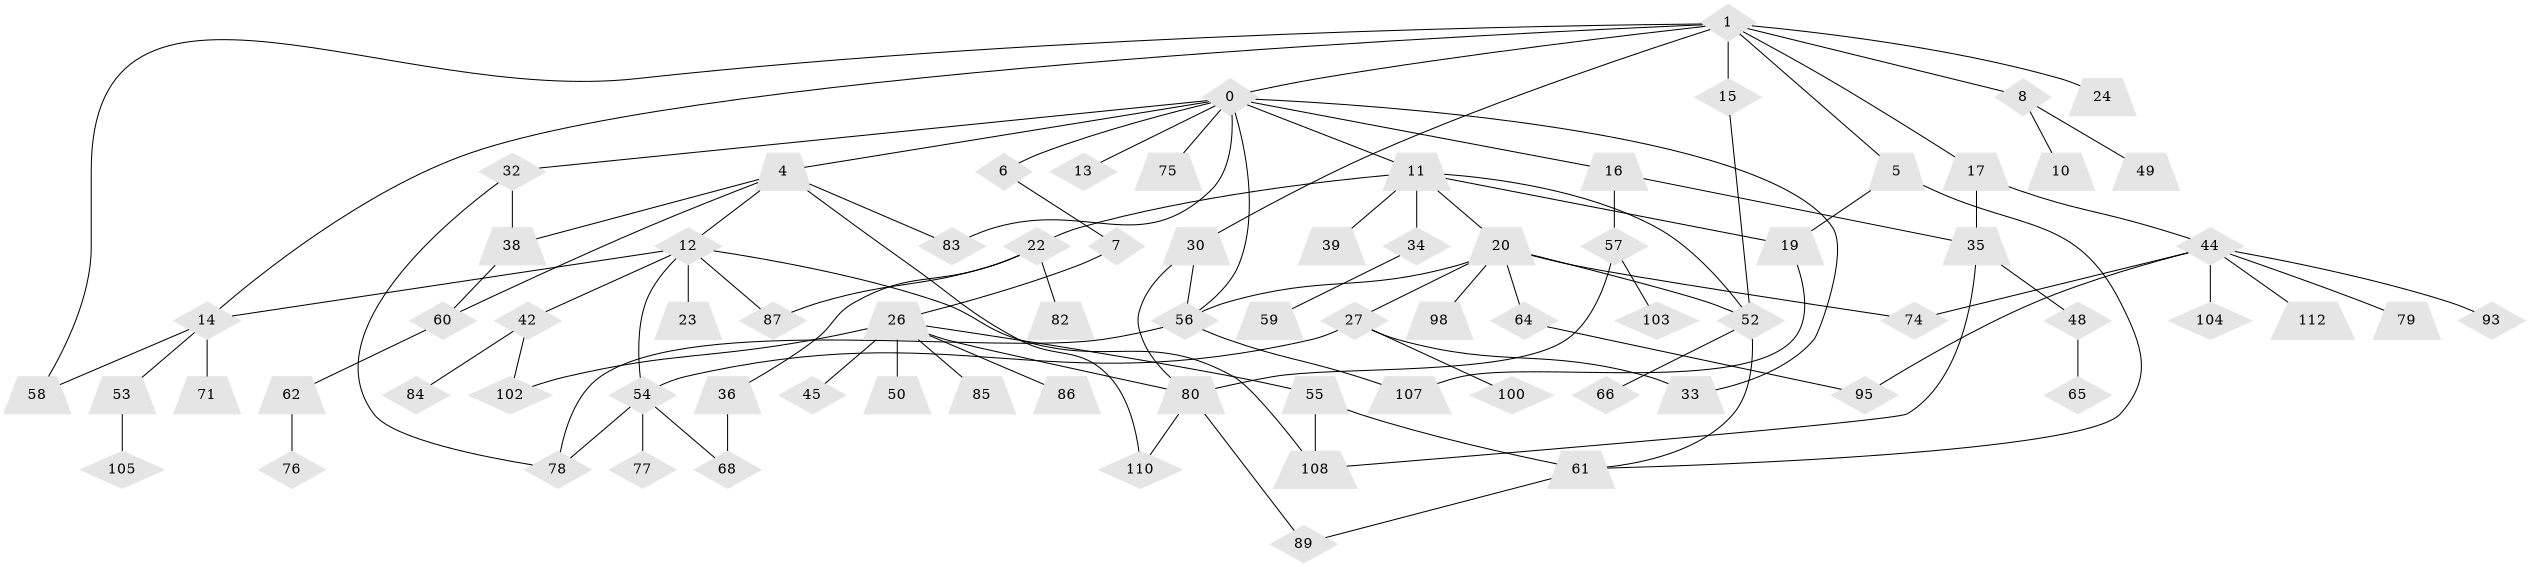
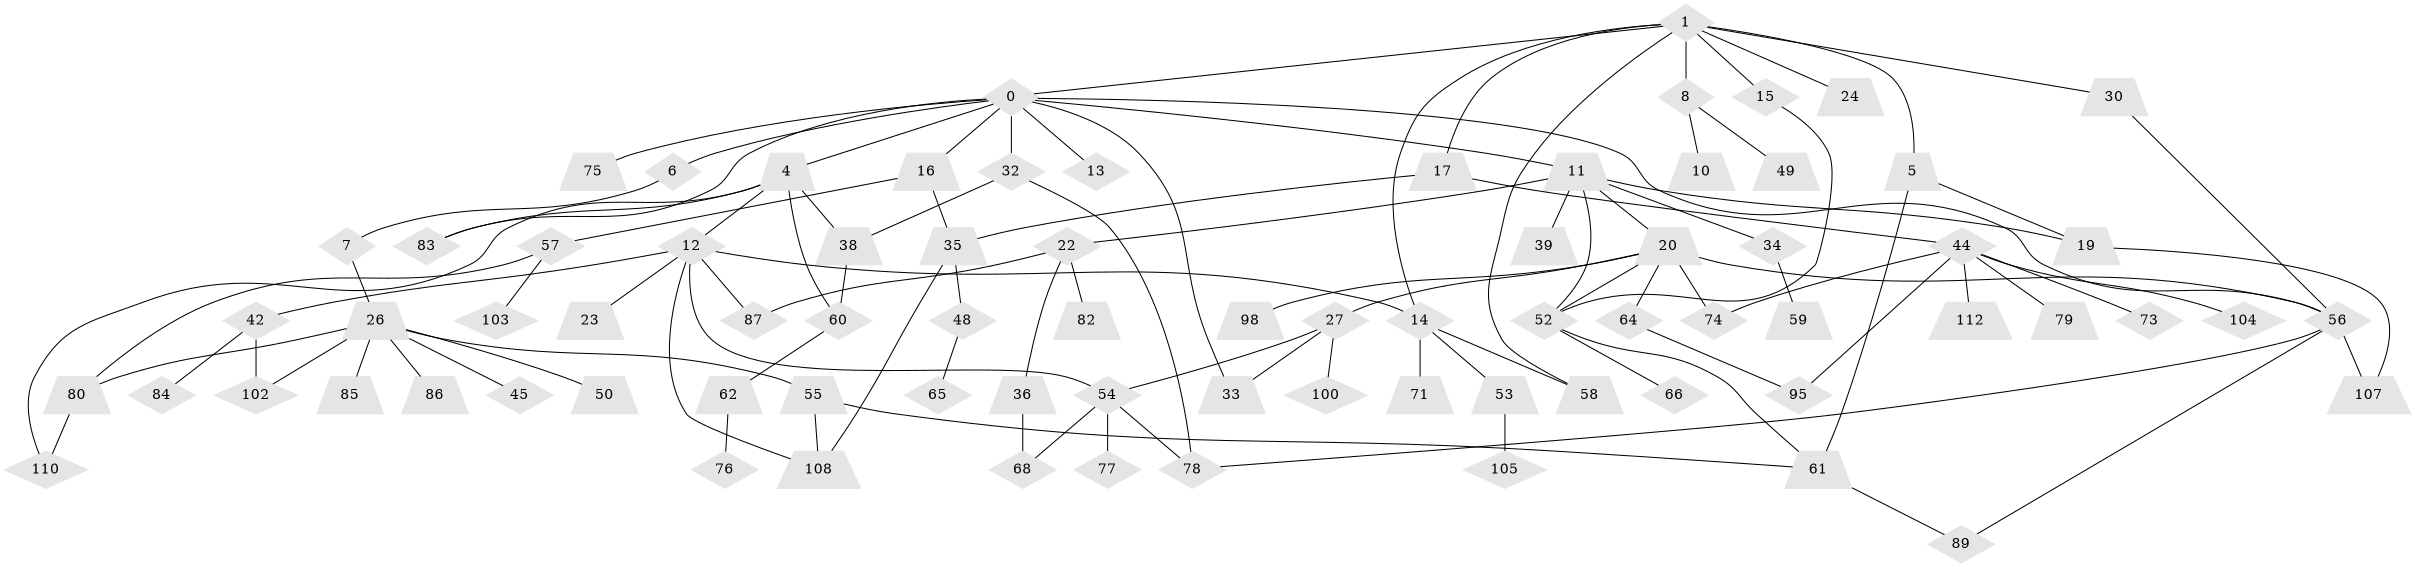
edge "30" -- "80": removed
node "93": label "93" -> "73"
edge "80" -- "89": now "56" -- "89"
